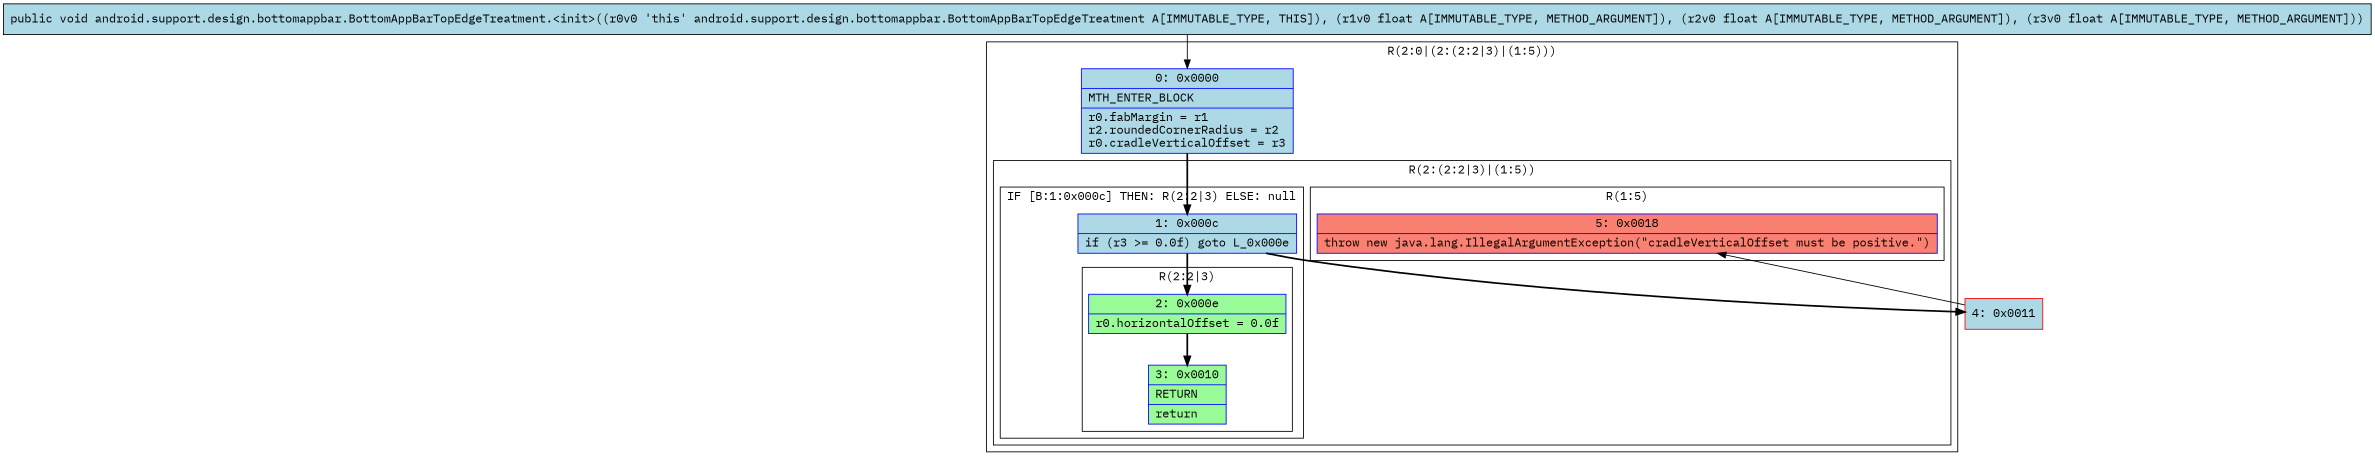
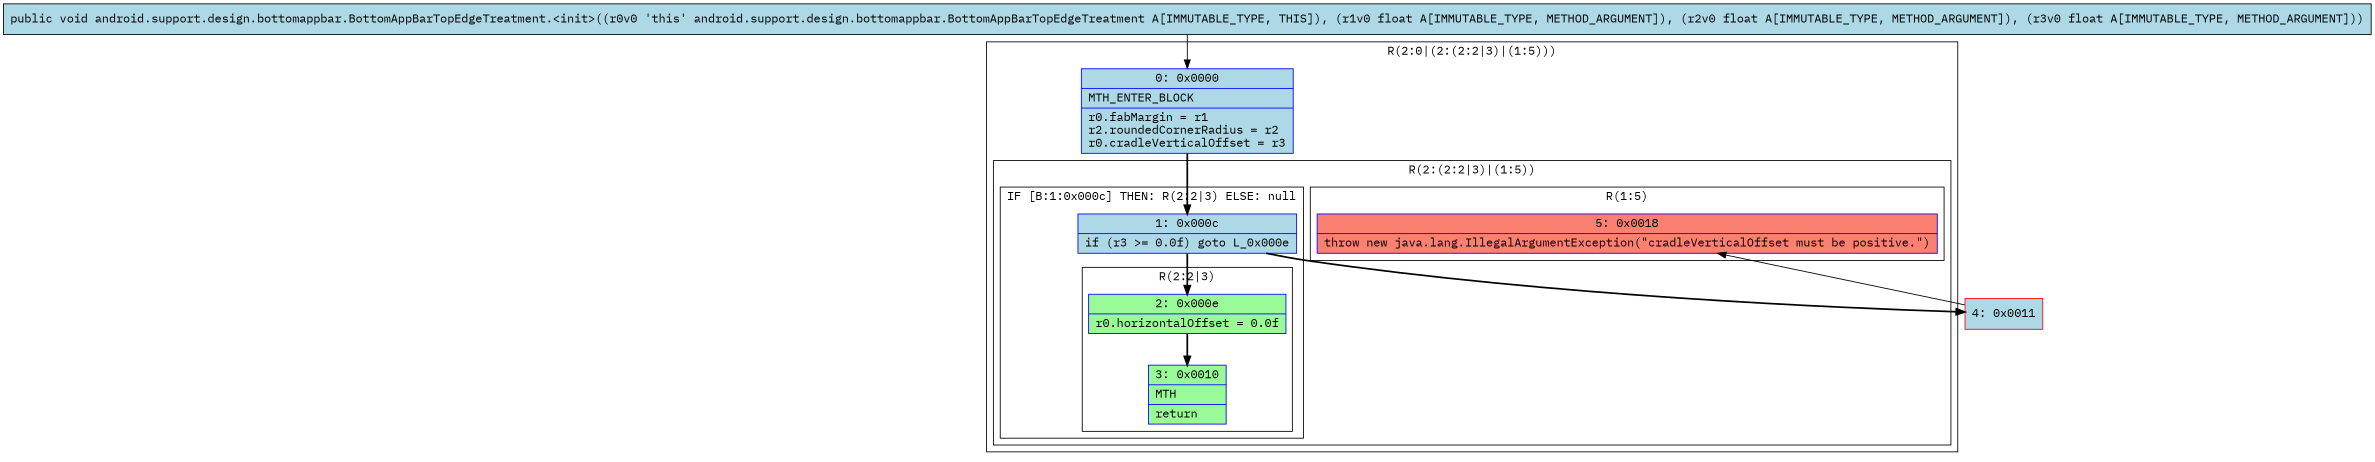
node "3: 0x0010": text "RETURN" -> "MTH"
